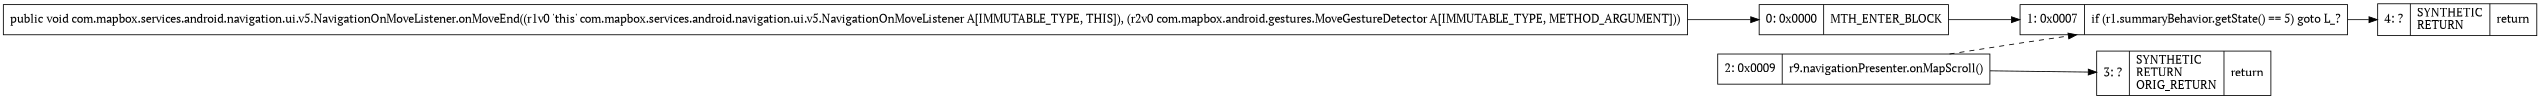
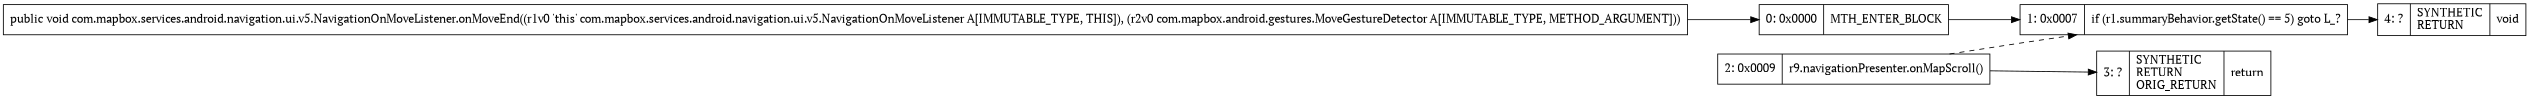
node "4: ?": text "return" -> "void"
